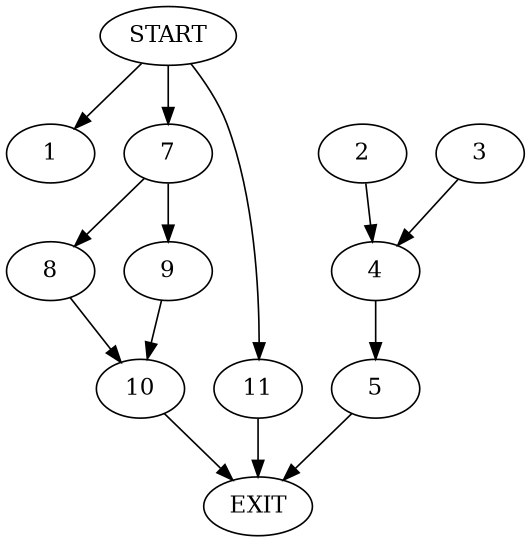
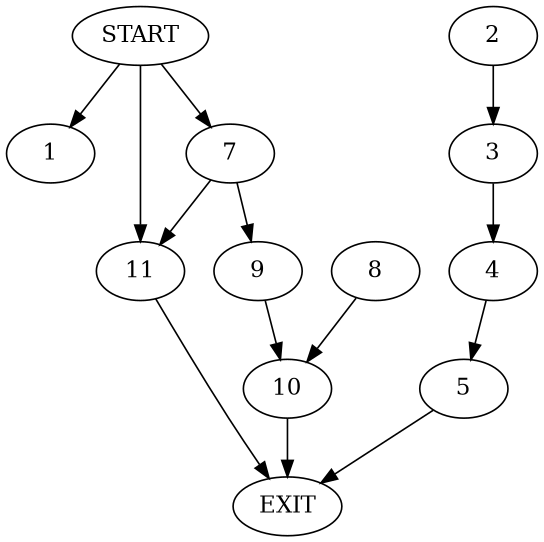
edge "2" -> "4": now "2" -> "3"
edge "7" -> "8": now "7" -> "11"
